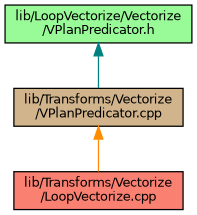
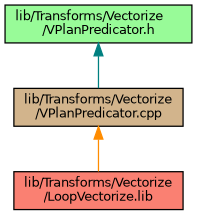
node "lib/LoopVectorize/Vectorize /VPlanPredicator.h": label "lib/LoopVectorize/Vectorize /VPlanPredicator.h" -> "lib/Transforms/Vectorize /VPlanPredicator.h"
node "lib/Transforms/Vectorize /LoopVectorize.cpp": label "lib/Transforms/Vectorize /LoopVectorize.cpp" -> "lib/Transforms/Vectorize /LoopVectorize.lib"
